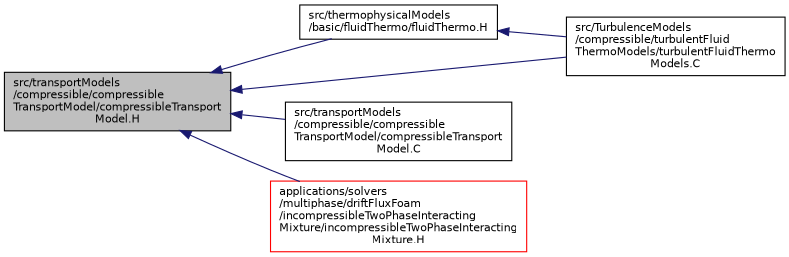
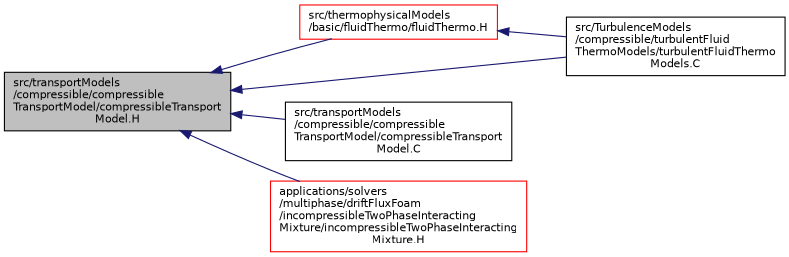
node "src/thermophysicalModels /basic/fluidThermo/fluidThermo.H": color black -> red
